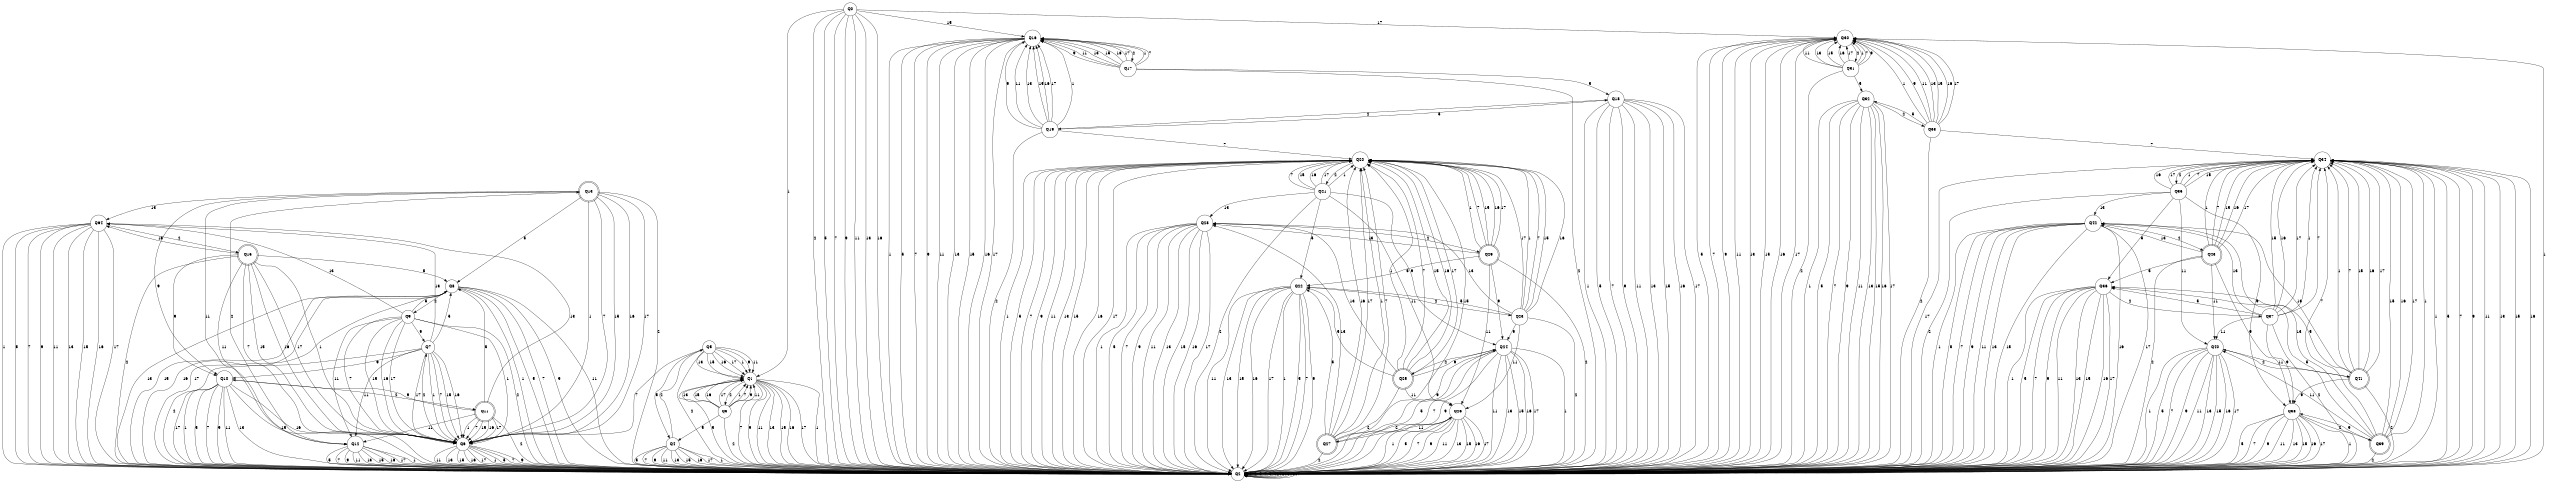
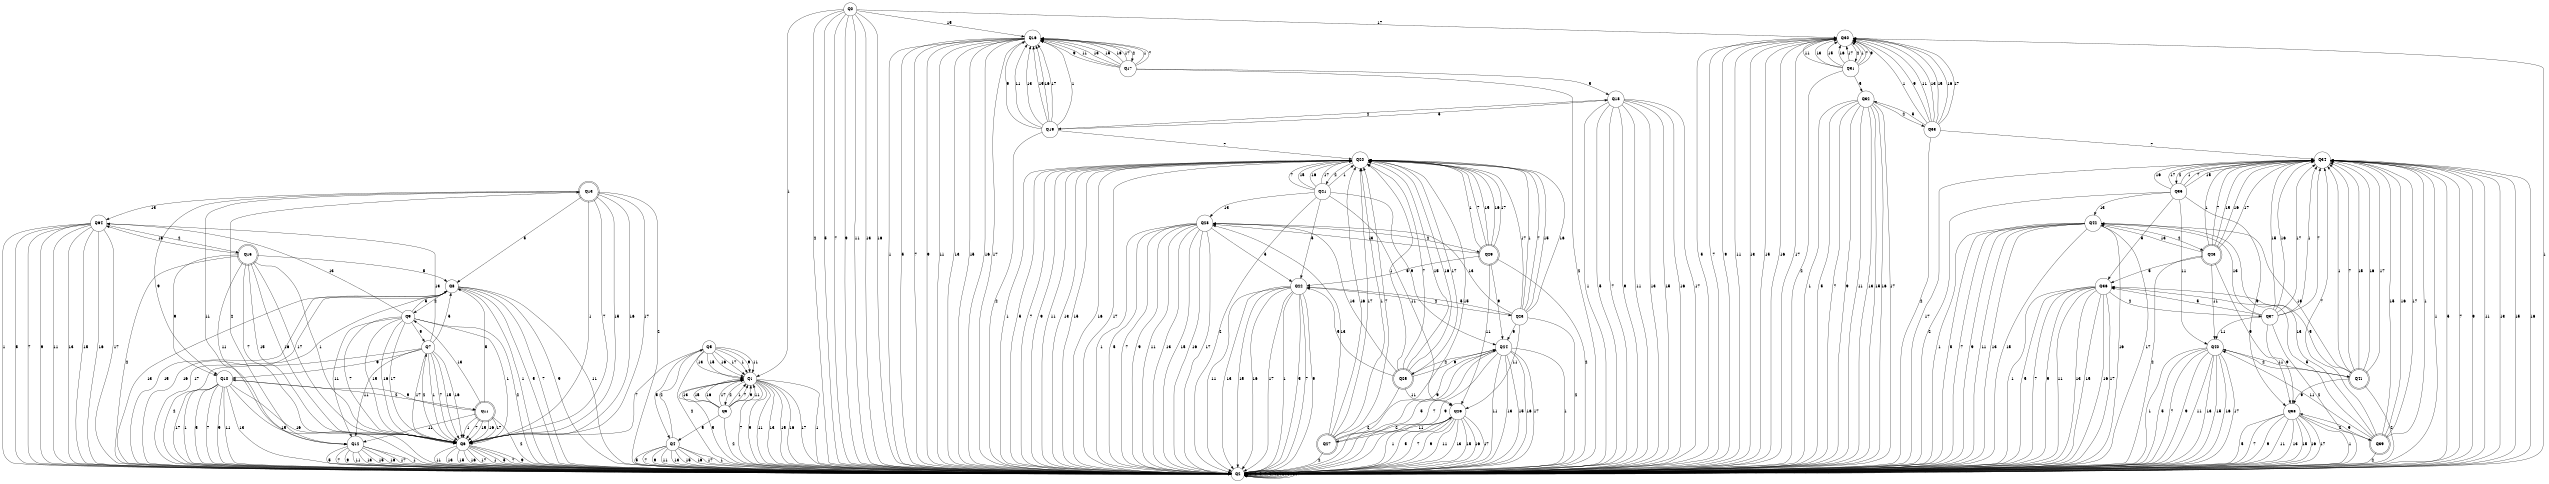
edge "Q11" -> "Q64": now "Q11" -> "Q9"
edge "Q27" -> "Q22": now "Q28" -> "Q22"
